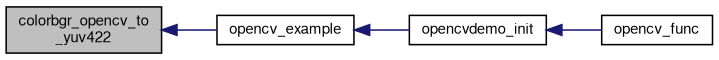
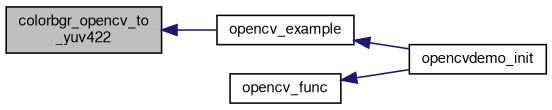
edge "opencv_func" -> "opencvdemo_init": reversed
